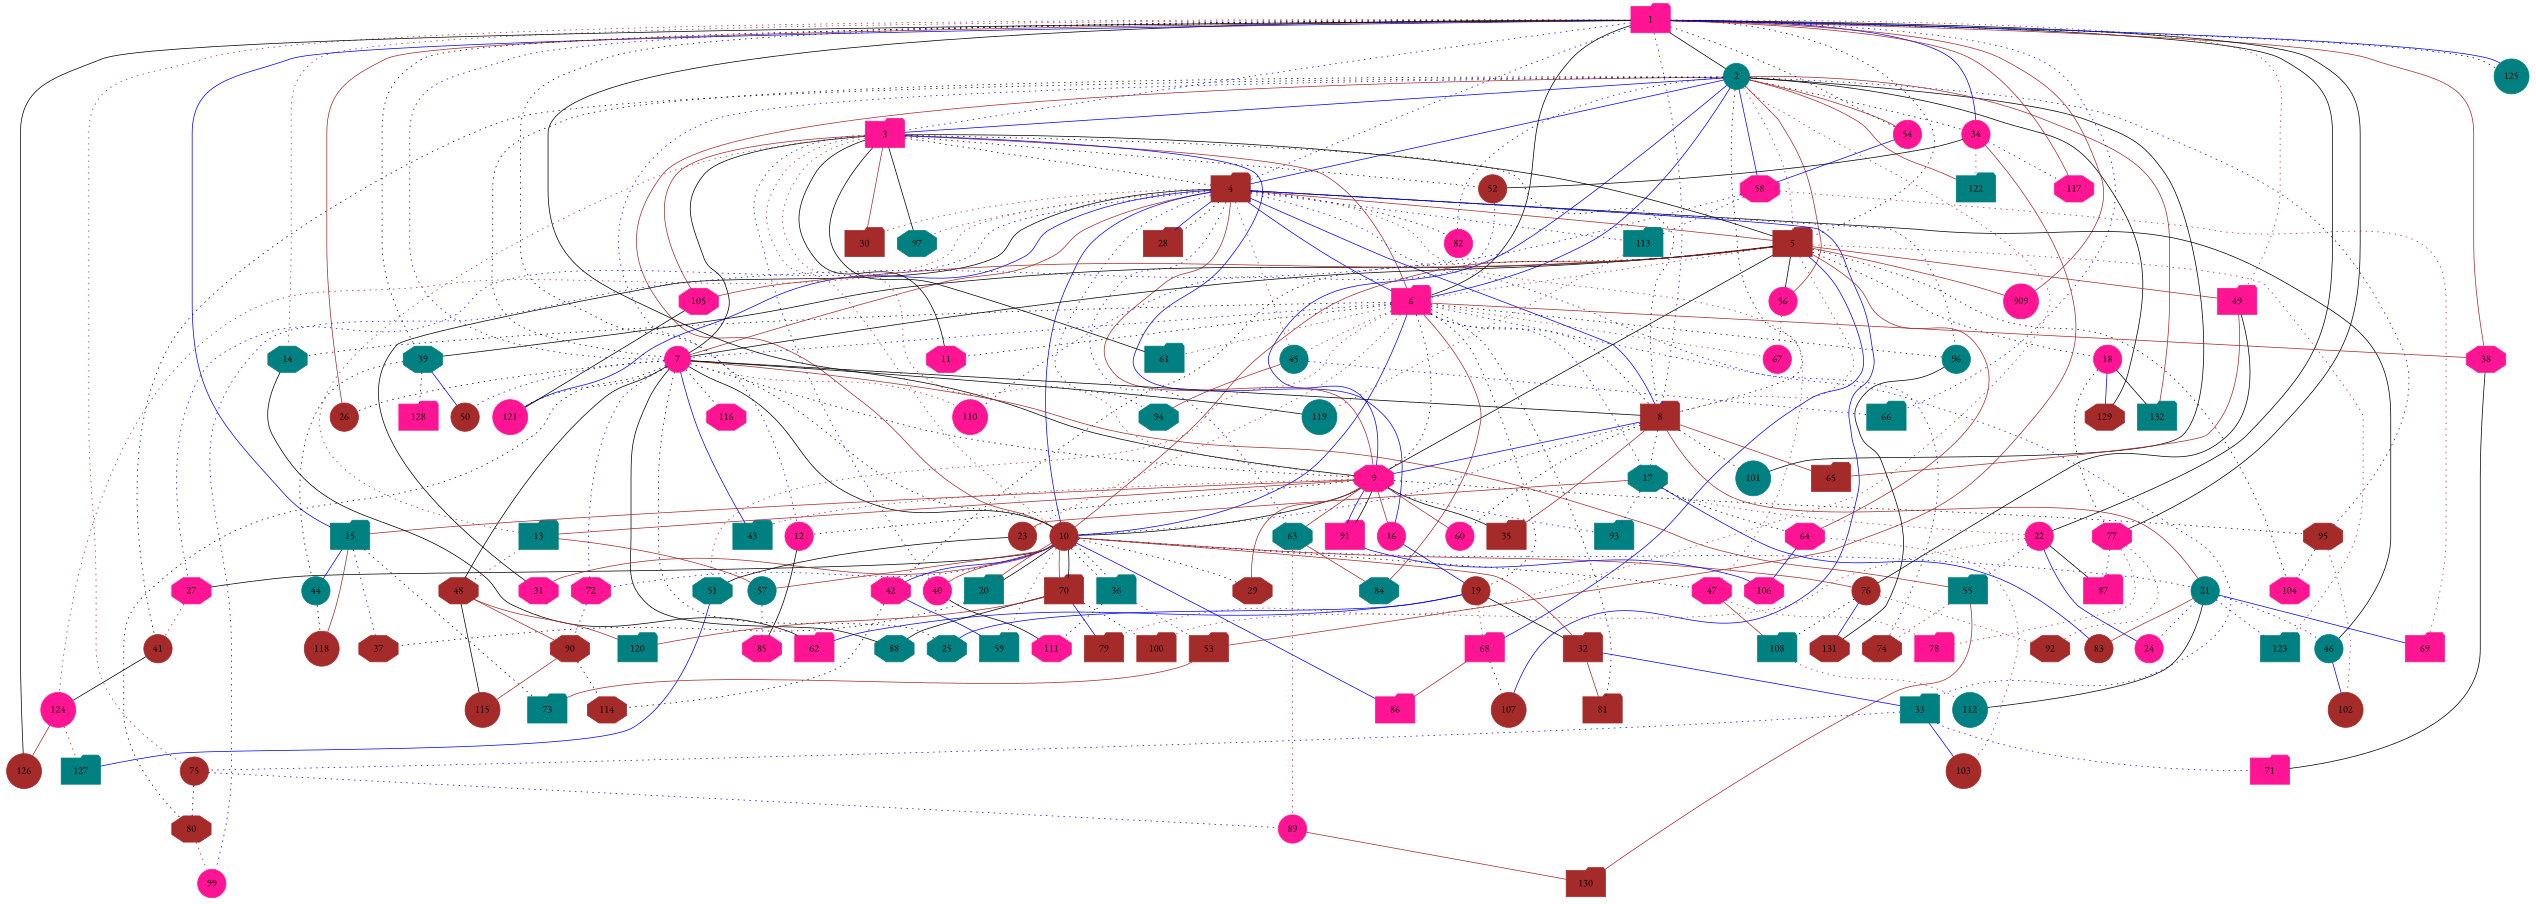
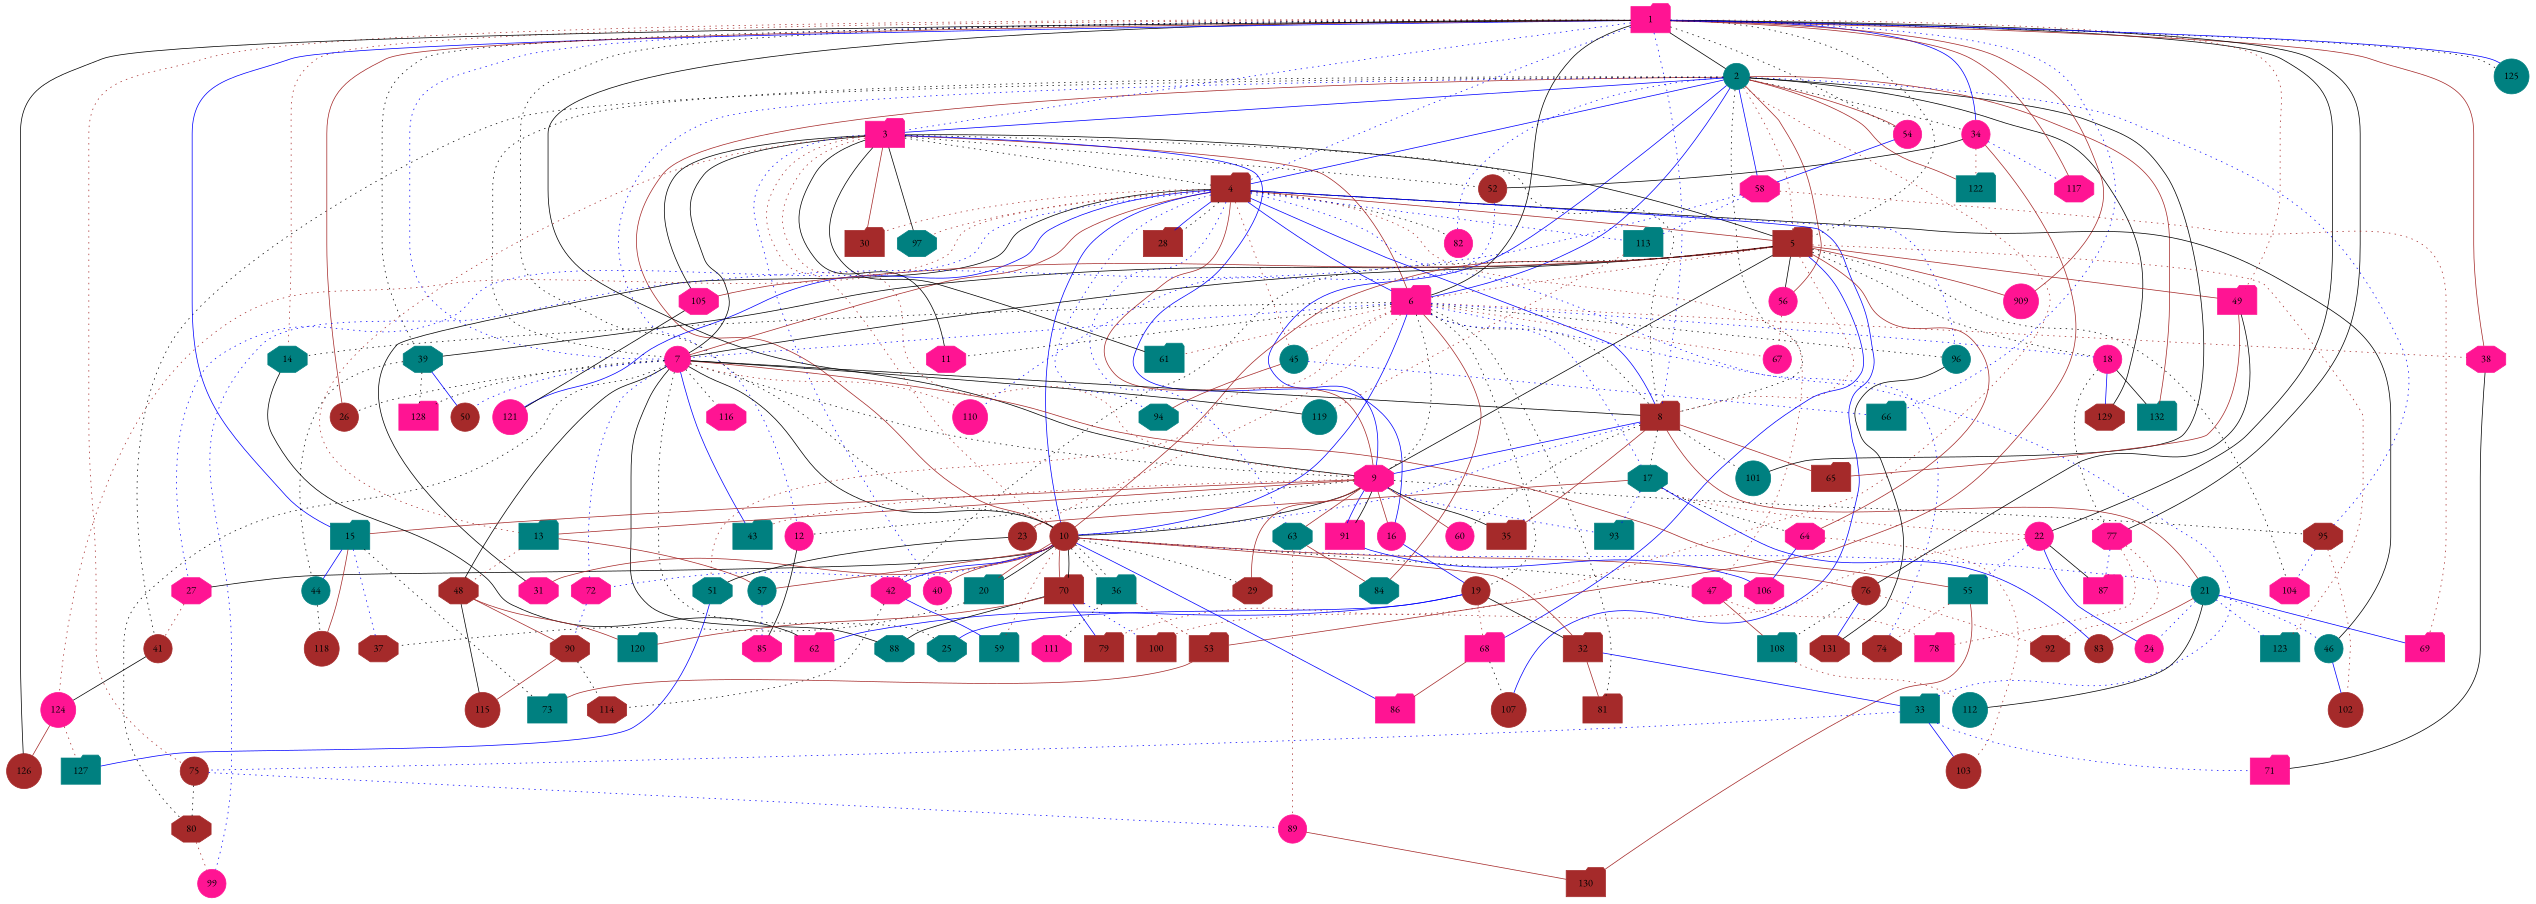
edge "3" -- "105": color brown -> black
edge "6" -- "38": style solid -> dotted
edge "6" -- "18": added
edge "7" -- "121": now "7" -- "128"
edge "40" -- "111": removed
